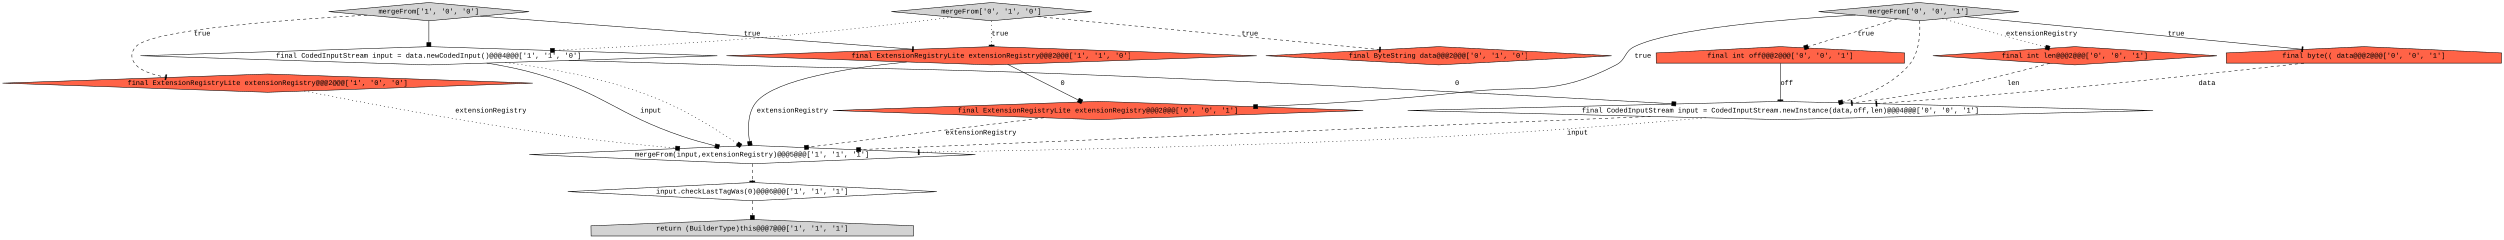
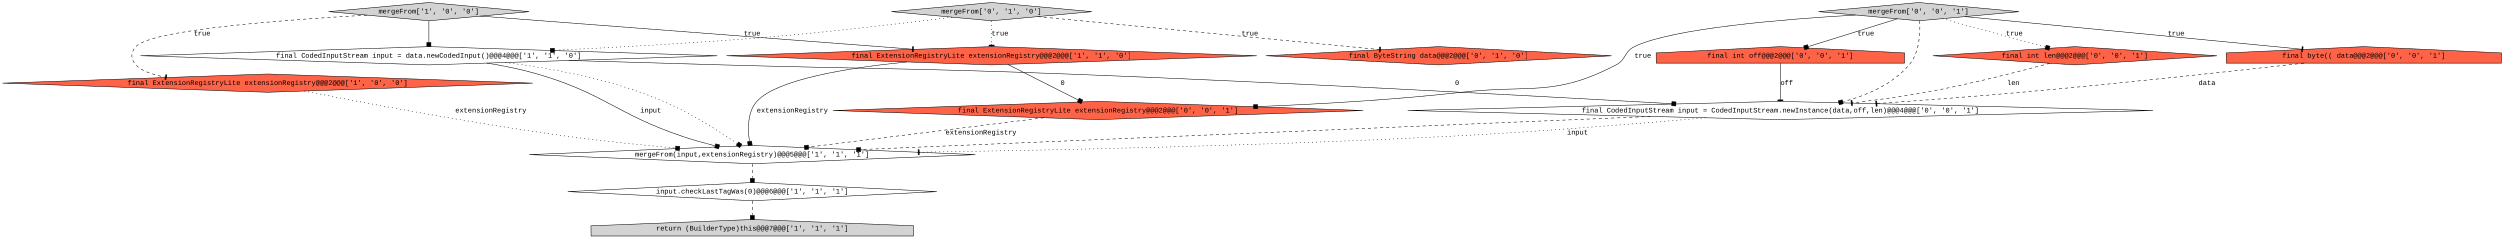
edge "mergeFrom['0', '0', '1']" -> "final int off@@@2@@@['0', '0', '1']": style dashed -> solid
edge "mergeFrom['0', '0', '1']" -> "final int len@@@2@@@['0', '0', '1']": label "extensionRegistry" -> "true"
edge "mergeFrom(input,extensionRegistry)@@@5@@@['1', '1', '1']" -> "input.checkLastTagWas(0)@@@6@@@['1', '1', '1']": arrowhead tee -> box
